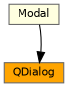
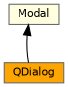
edge "Modal" -> "QDialog": reversed
